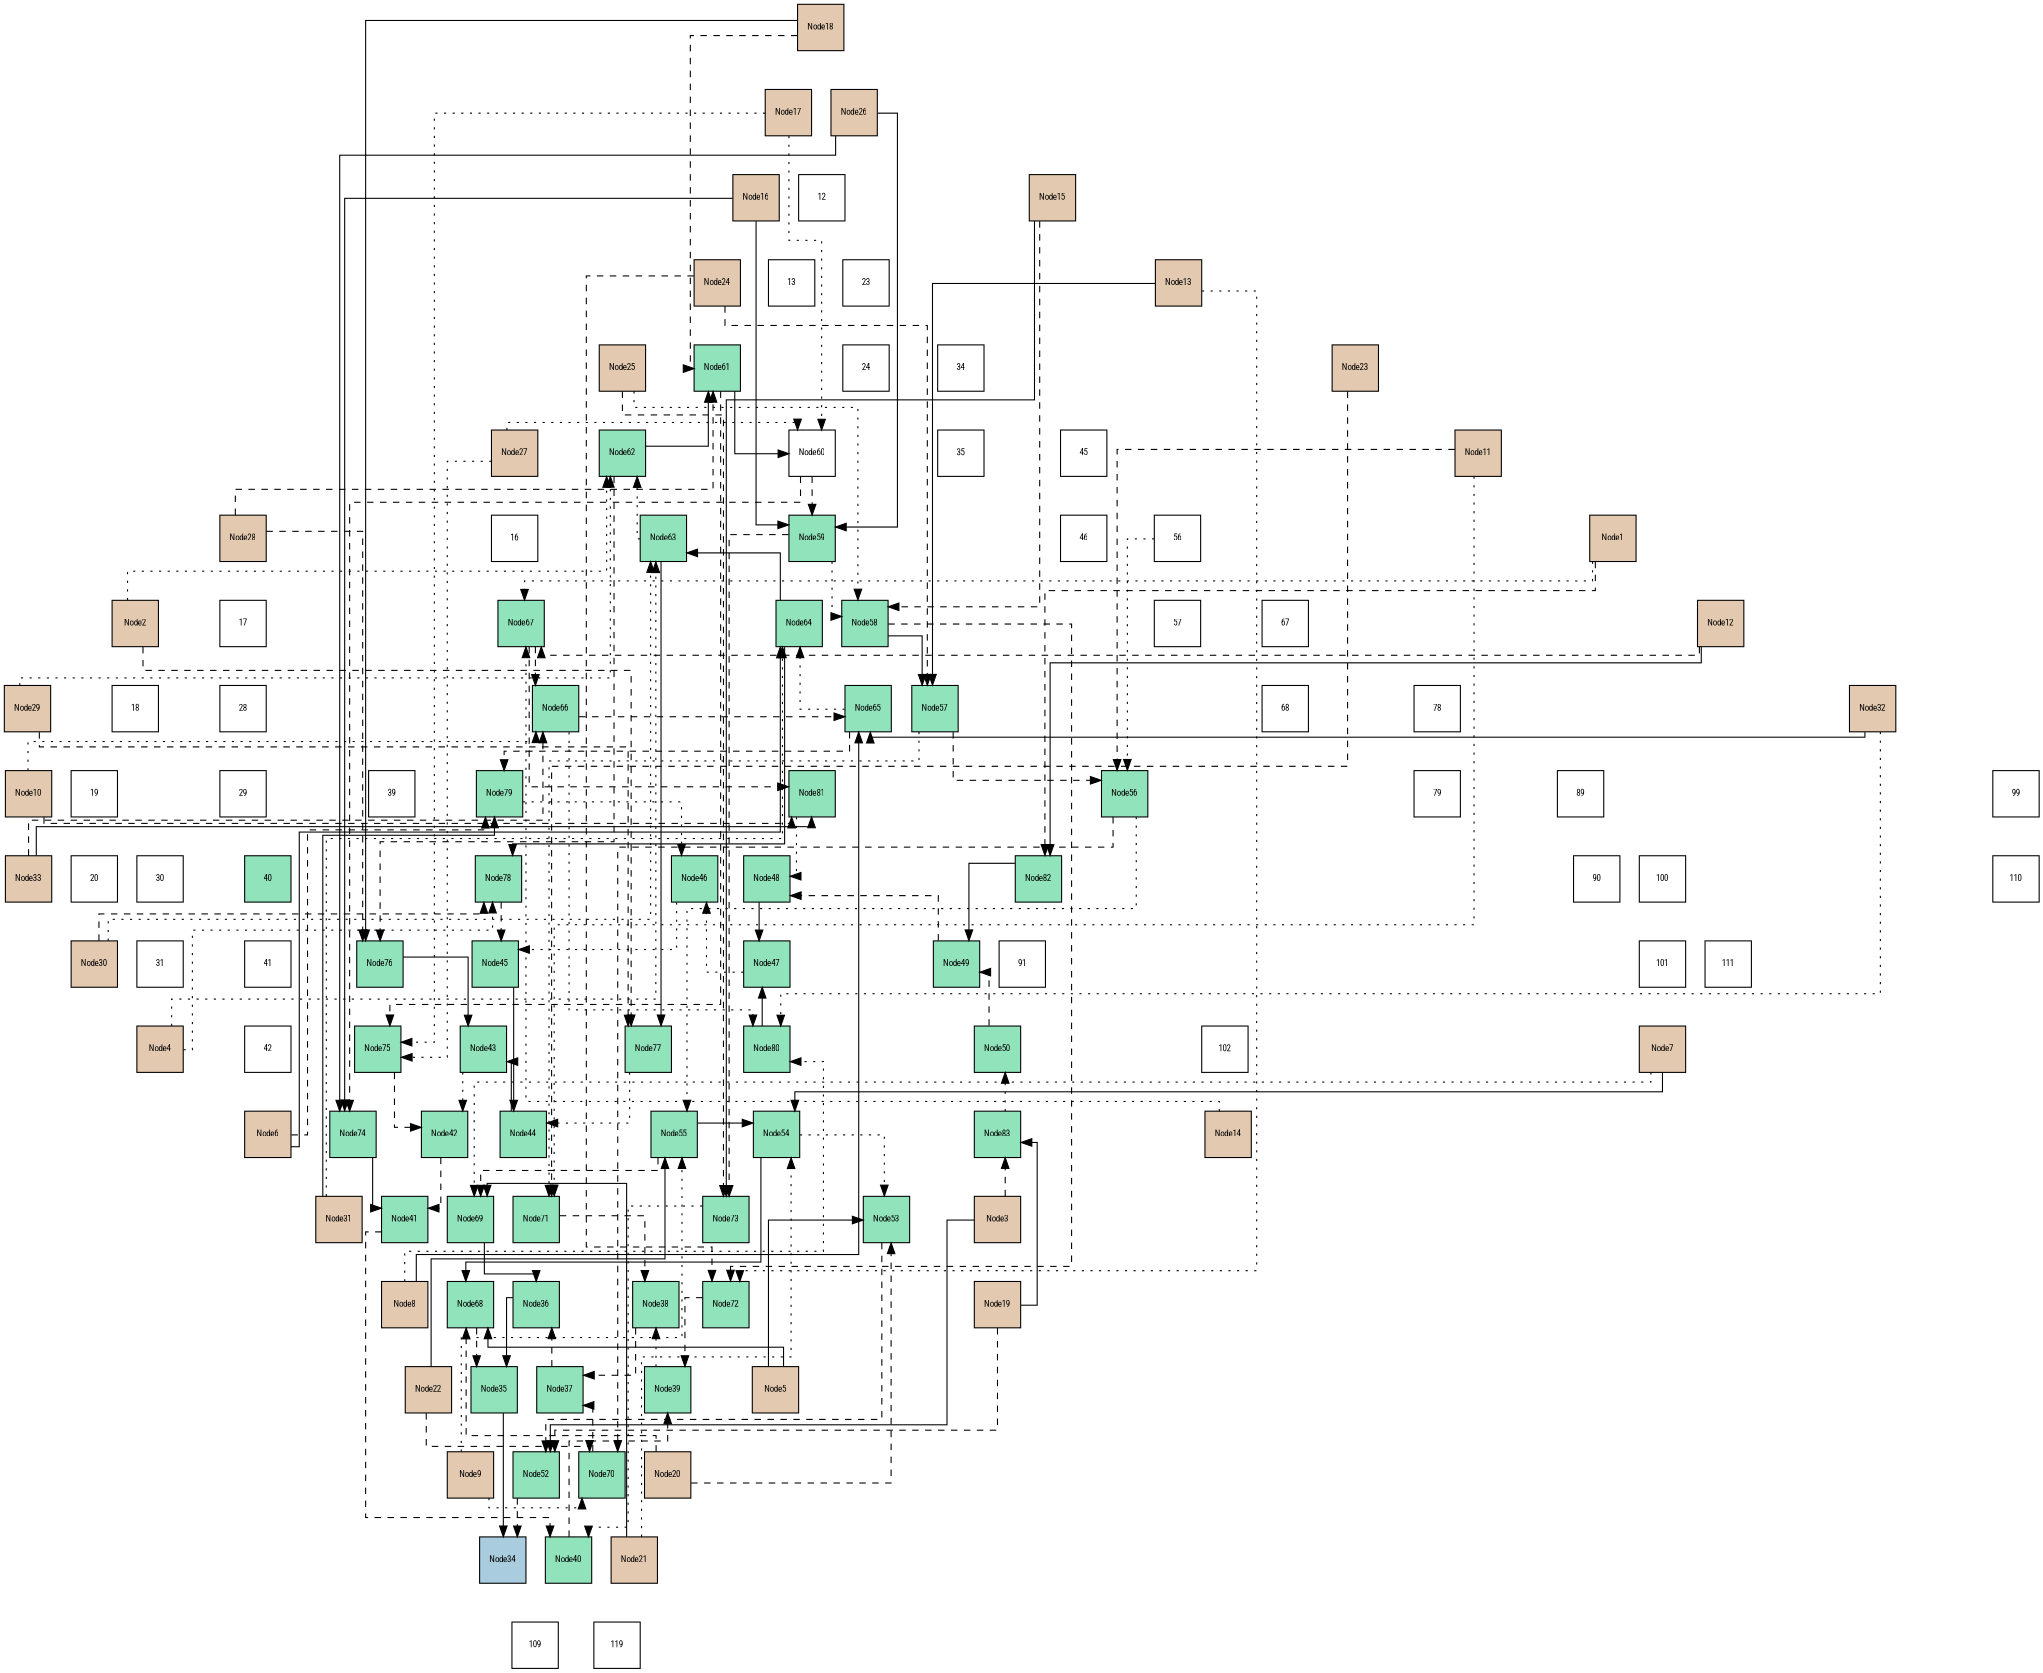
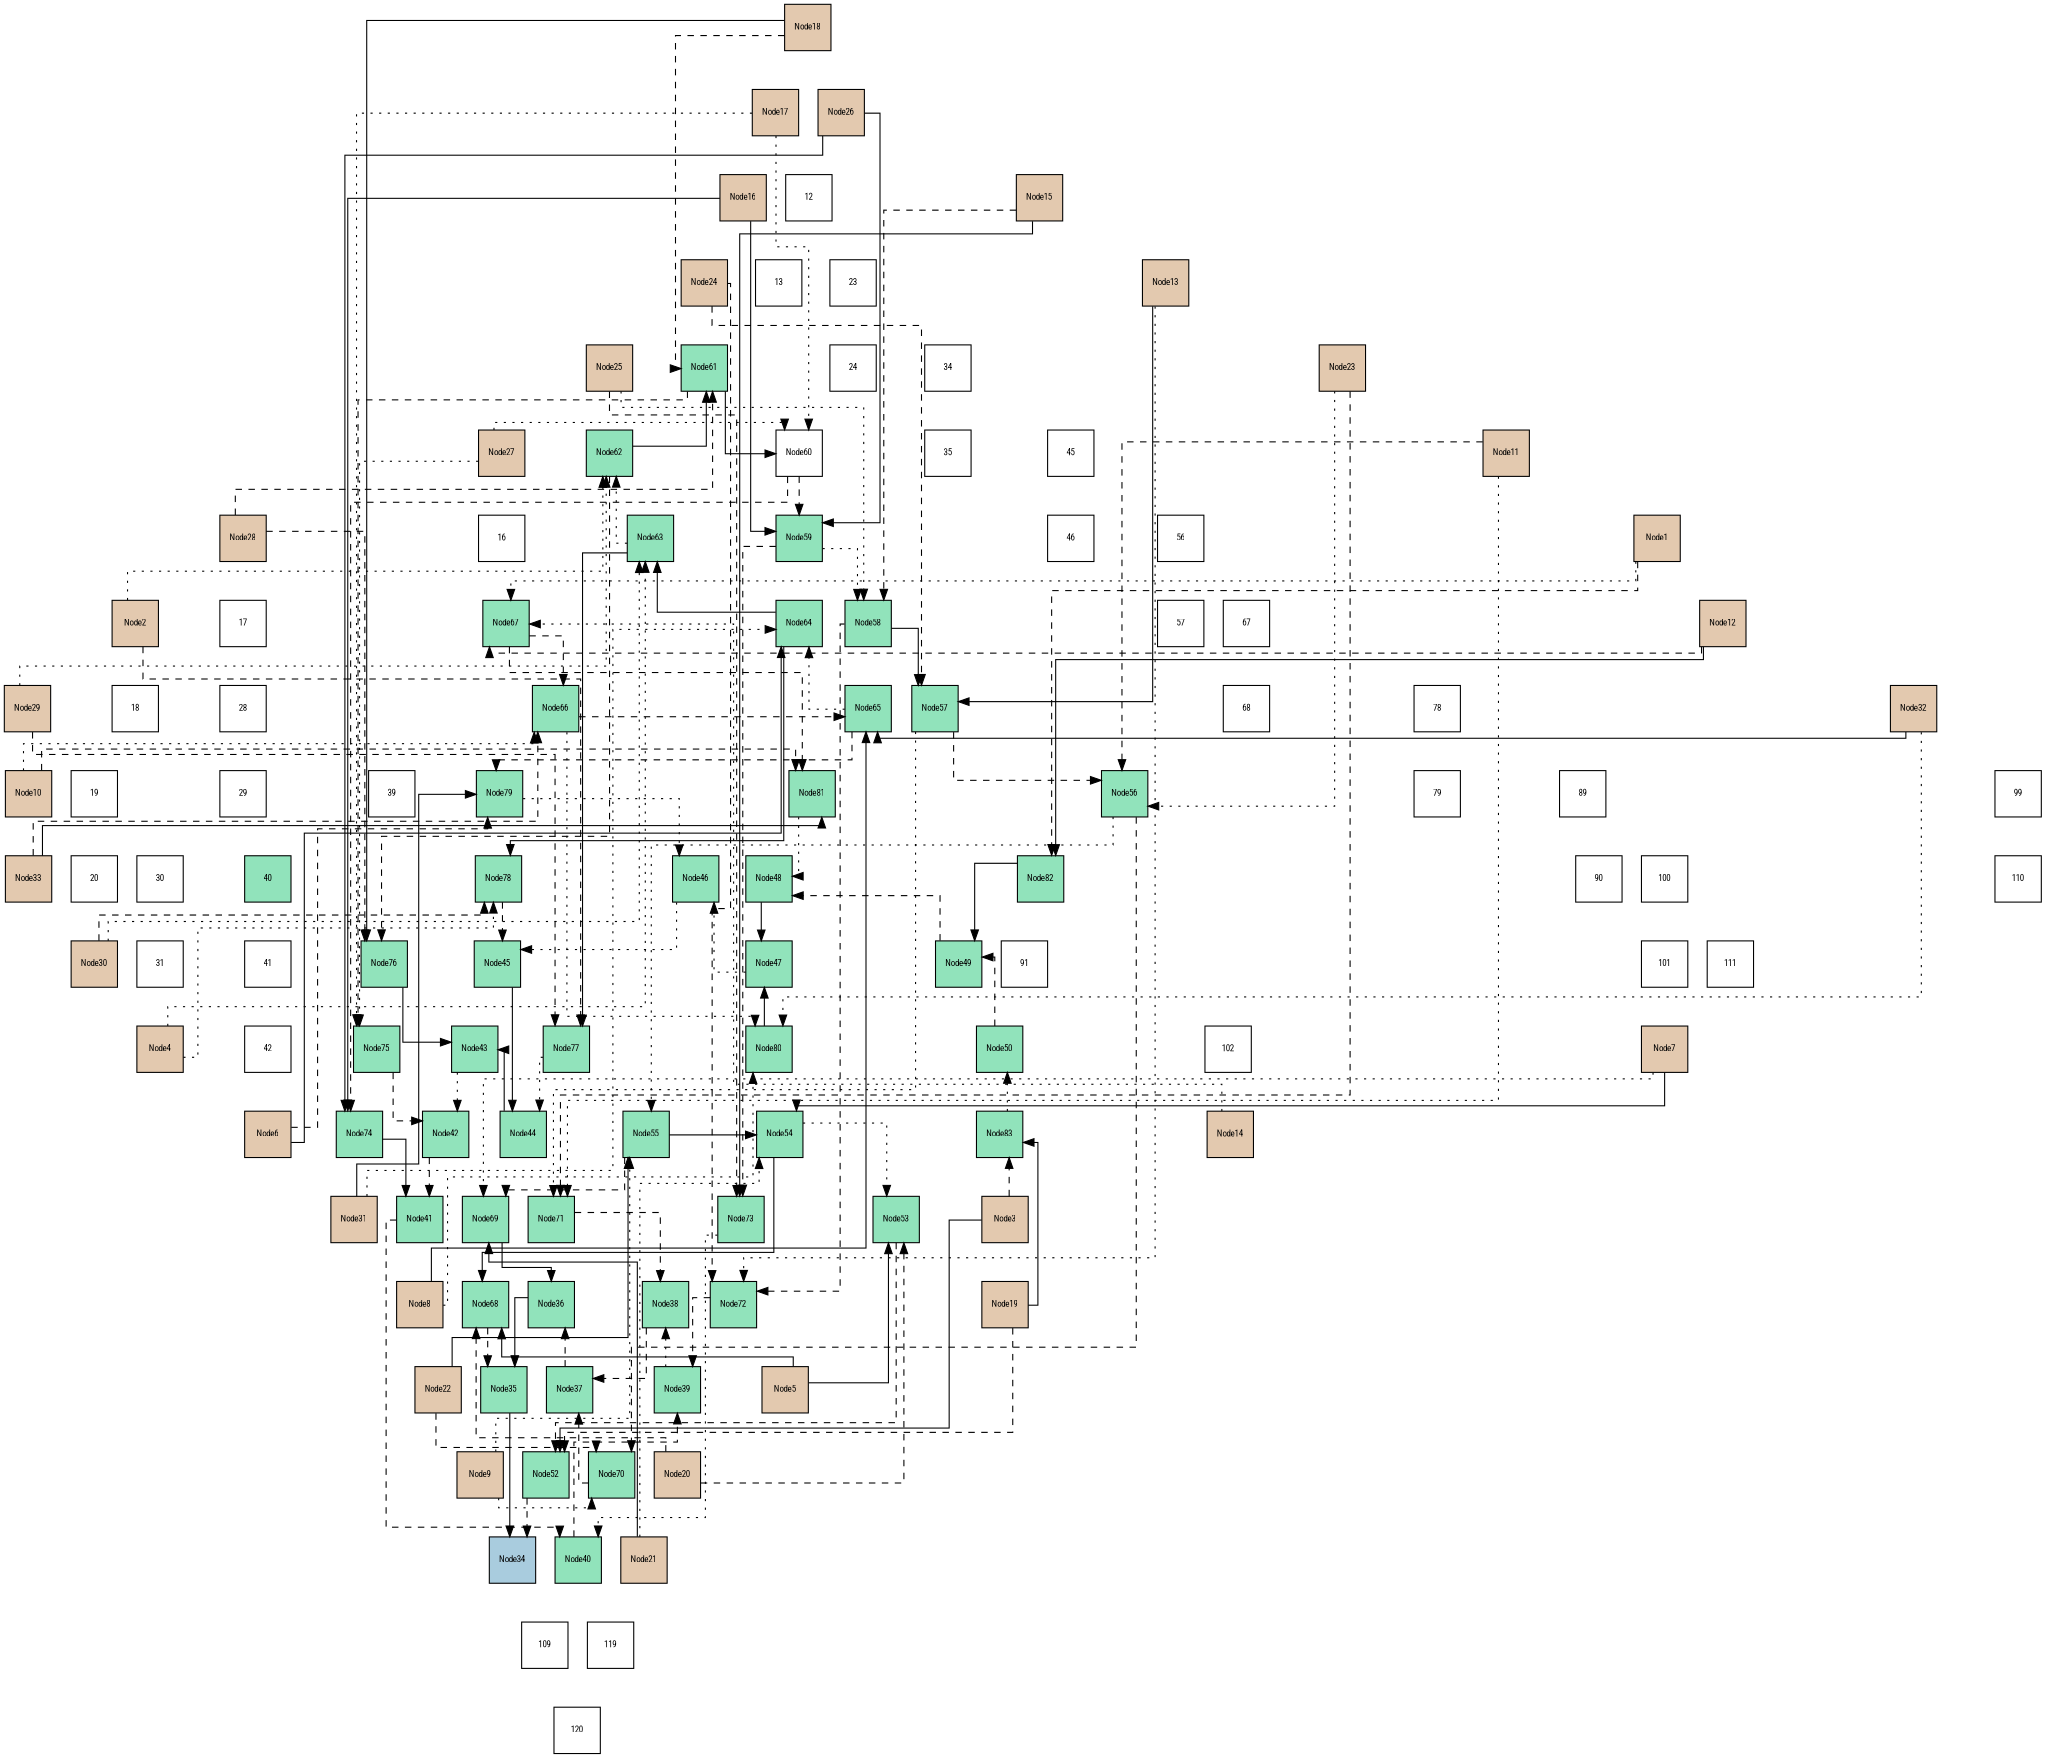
edge "56" -> "Node56": now "Node23" -> "Node56"
node "120": added
